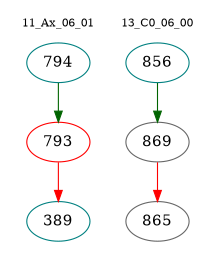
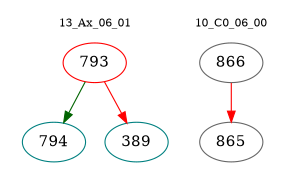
cluster "11_Ax_06_01": label "11_Ax_06_01" -> "13_Ax_06_01"
cluster "13_C0_06_00": label "13_C0_06_00" -> "10_C0_06_00"
node "856": removed
edge "794" -> "793": reversed
node "869": label "869" -> "866"
